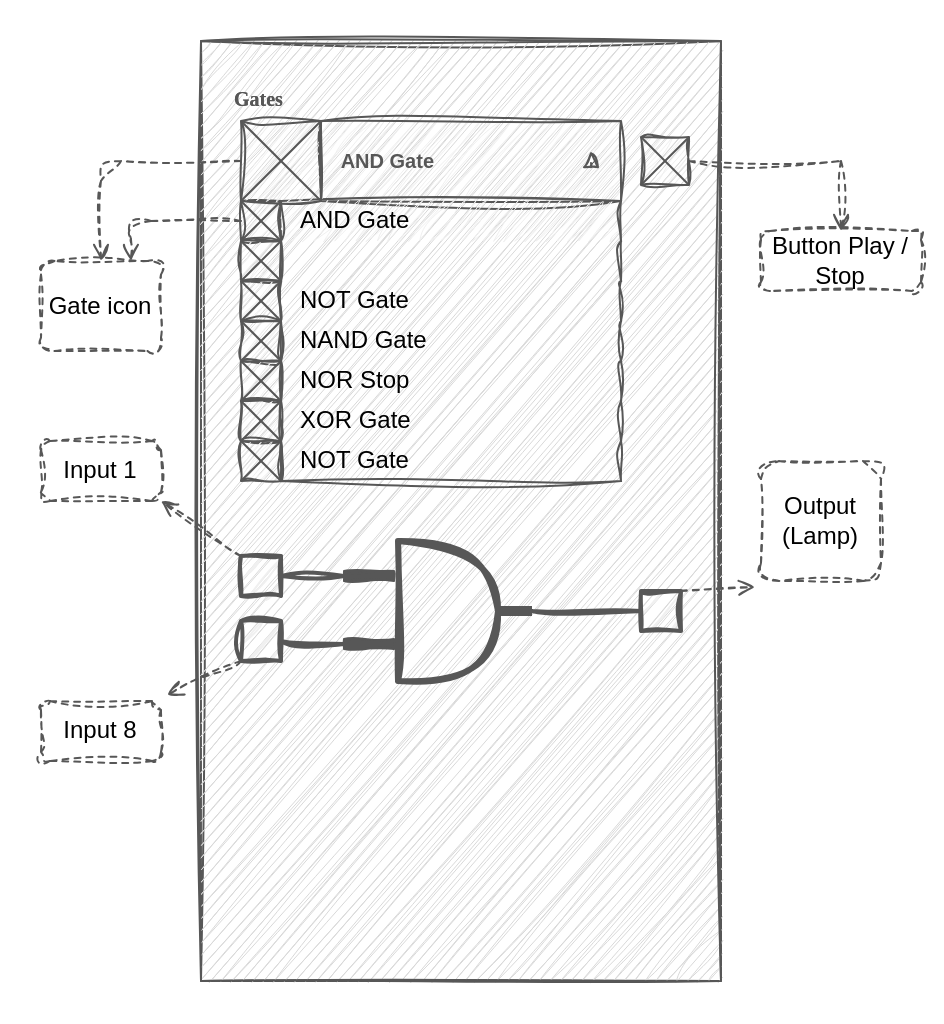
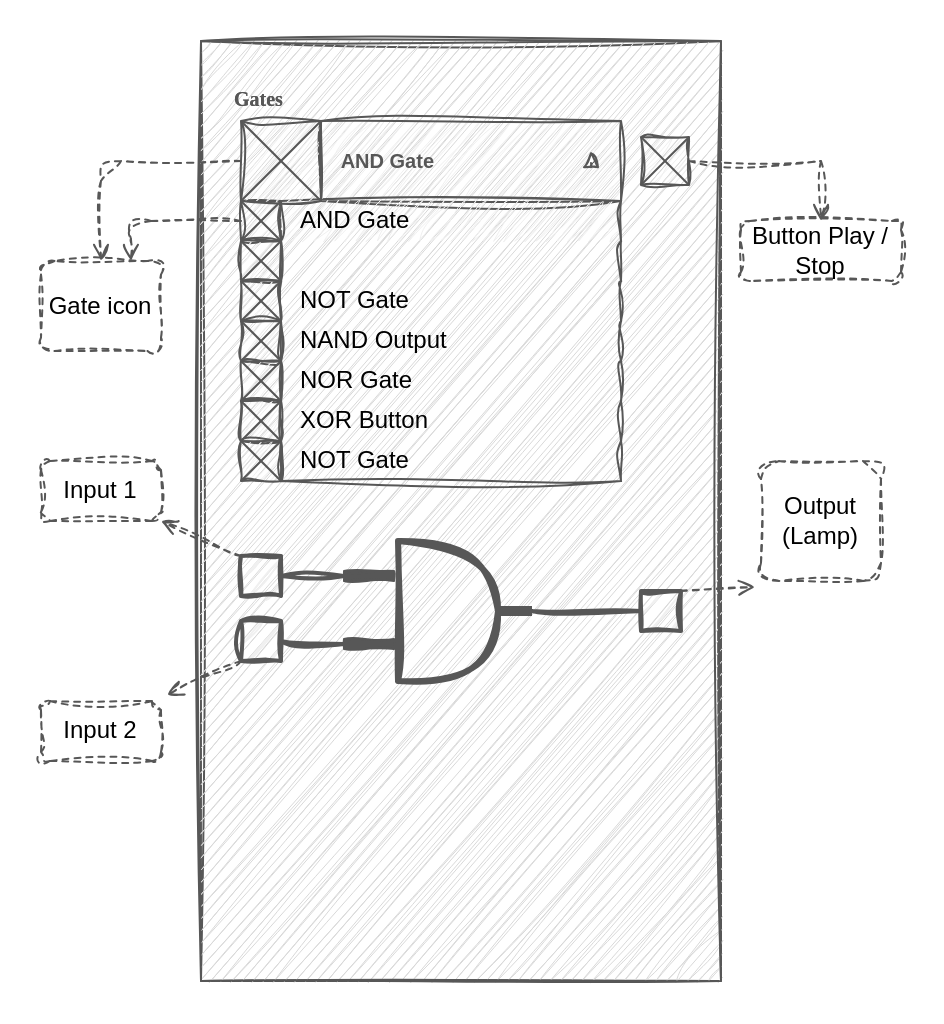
node "Button Play / Stop": moved (841, 261) -> (821, 251)
node "NAND Gate": label "NAND Gate" -> "NAND Output"
node "NOR Stop": label "NOR Stop" -> "NOR Gate"
node "XOR Gate": label "XOR Gate" -> "XOR Button"
node "Input 1": moved (101, 471) -> (101, 491)
node "Input 8": label "Input 8" -> "Input 2"
